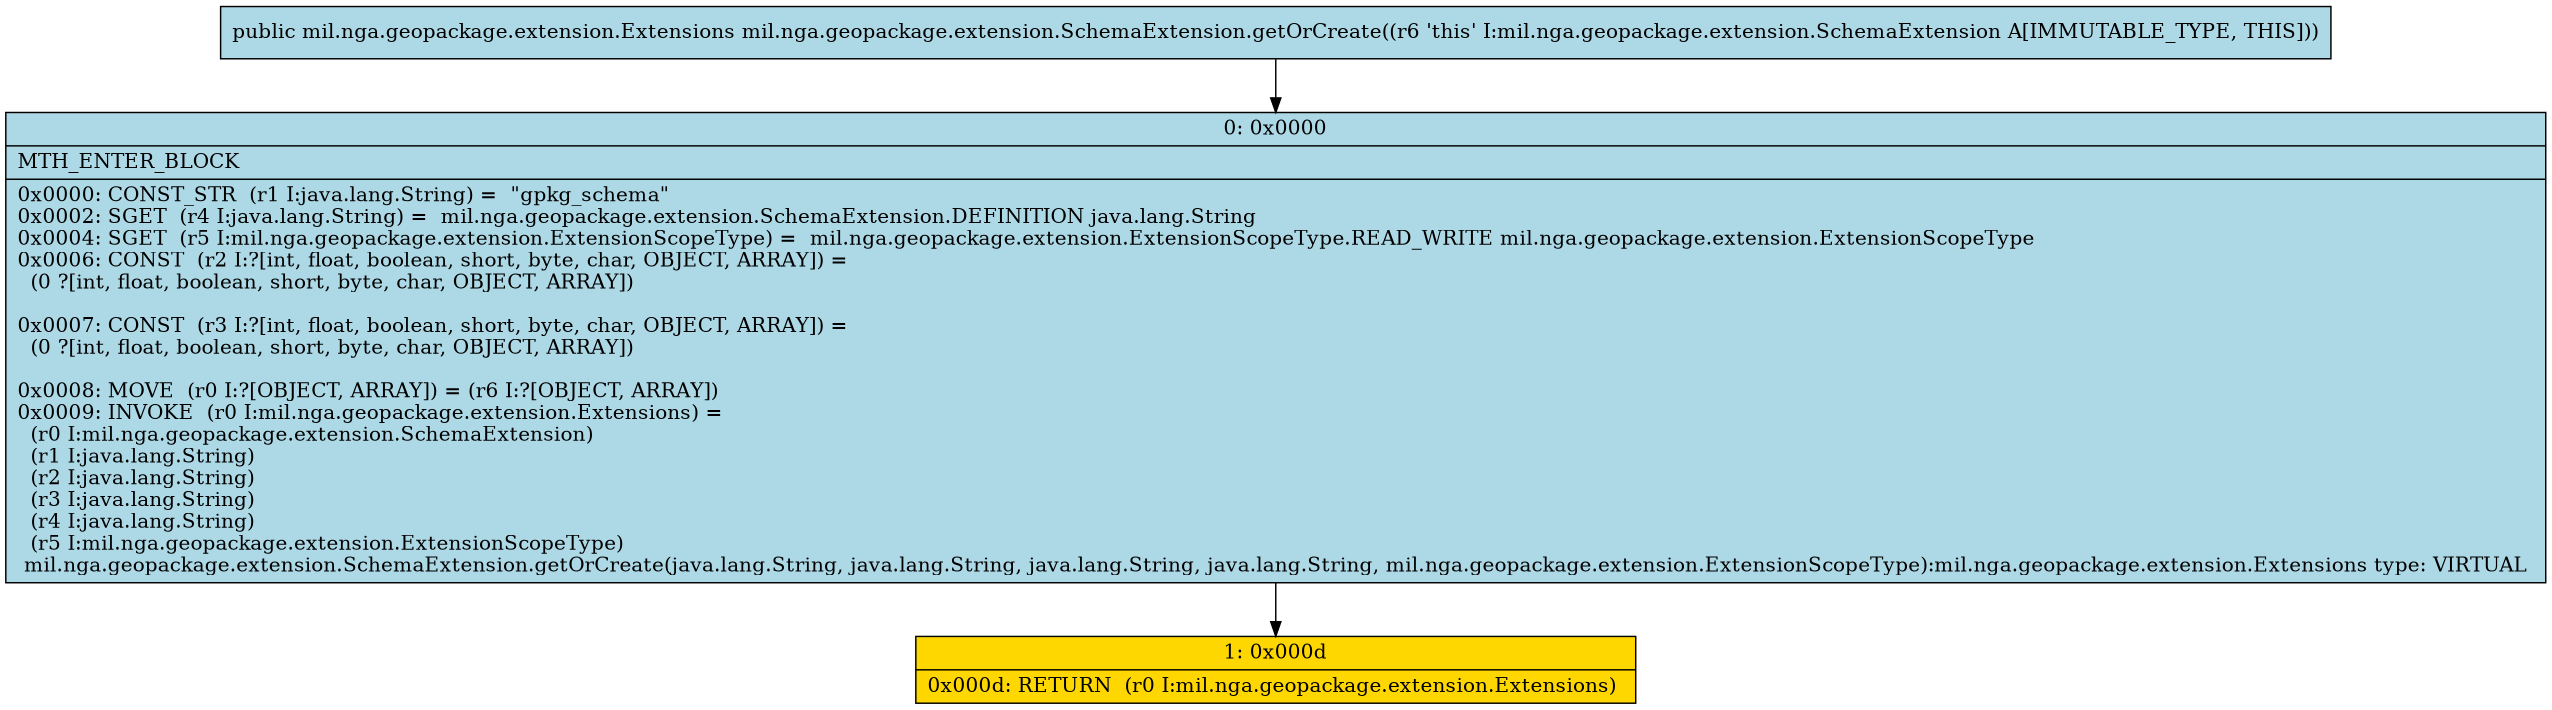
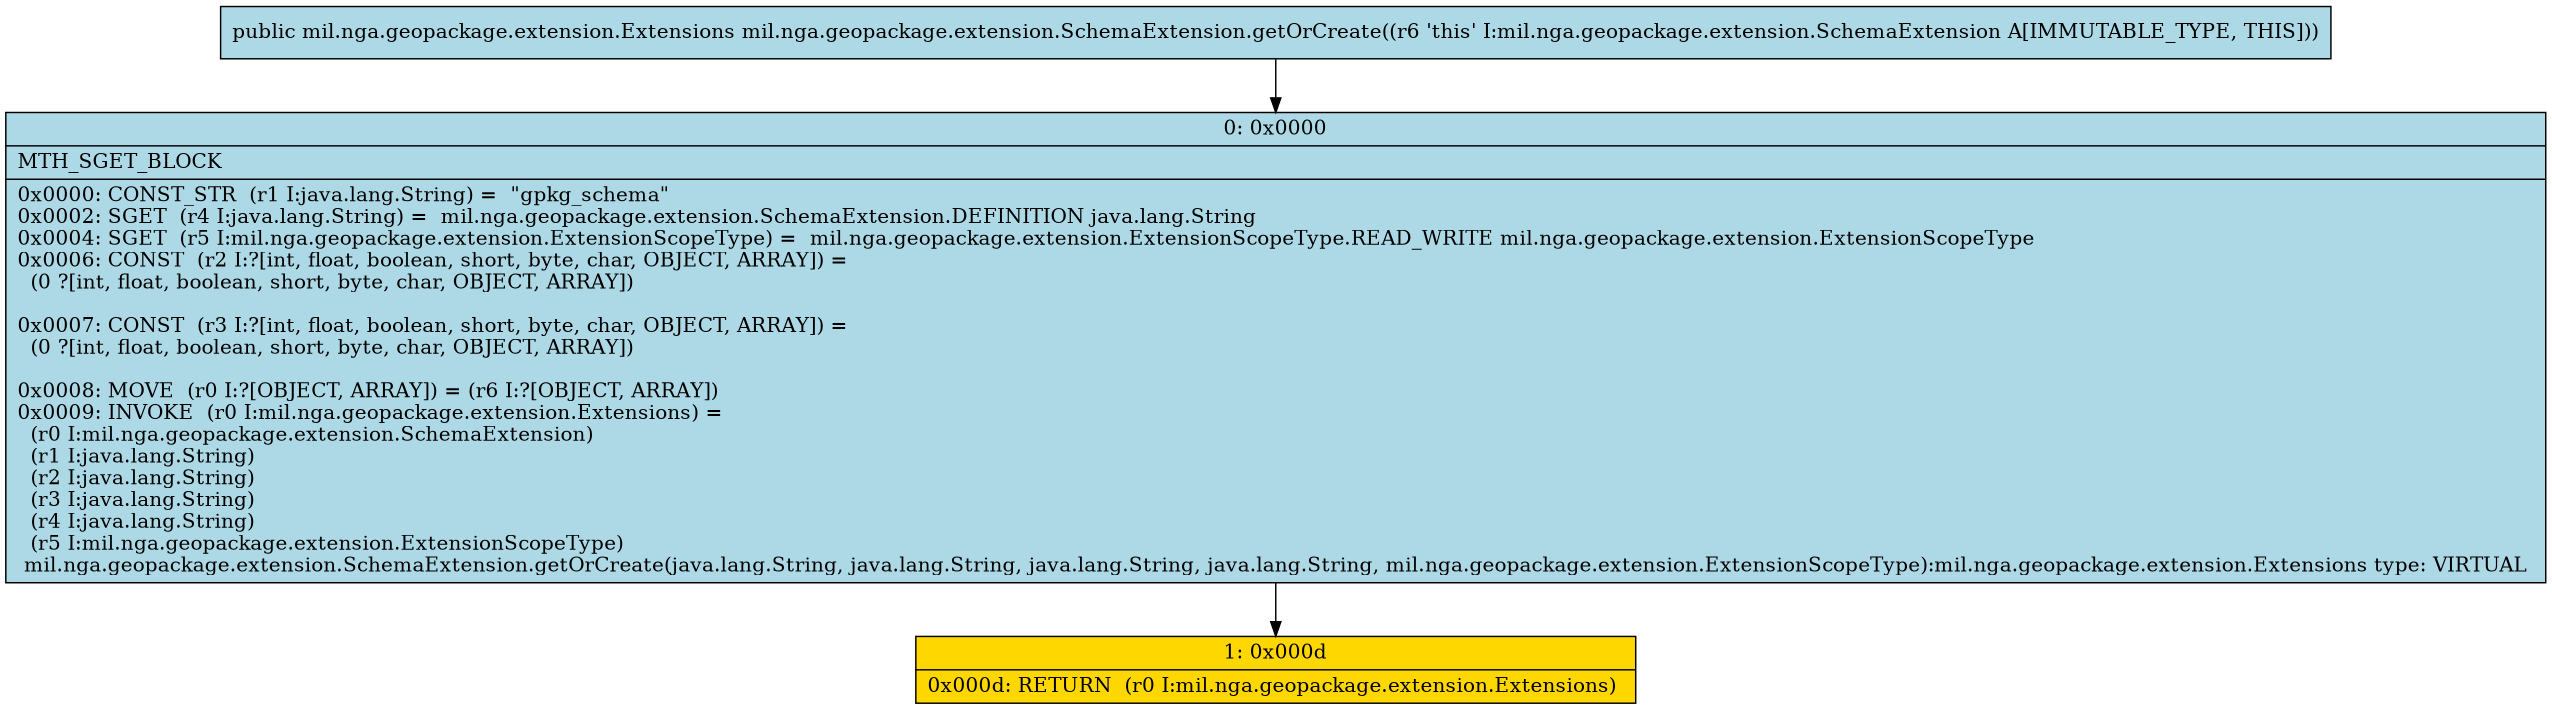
node "0: 0x0000": text "MTH_ENTER_BLOCK" -> "MTH_SGET_BLOCK"
